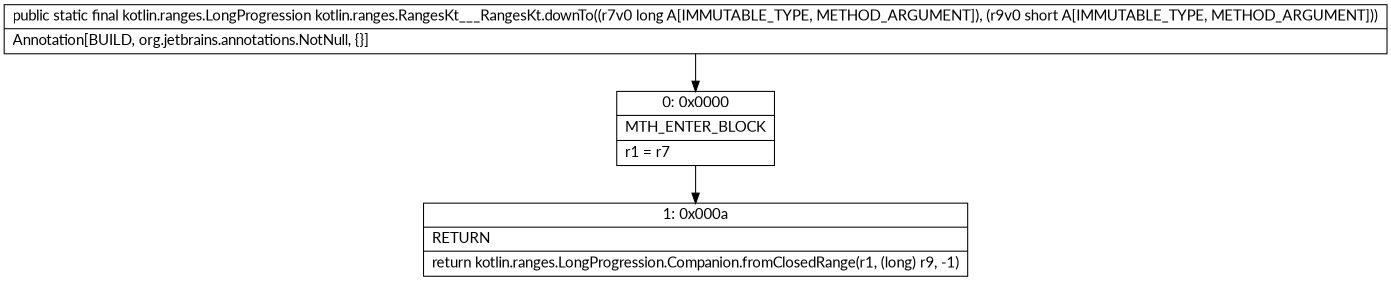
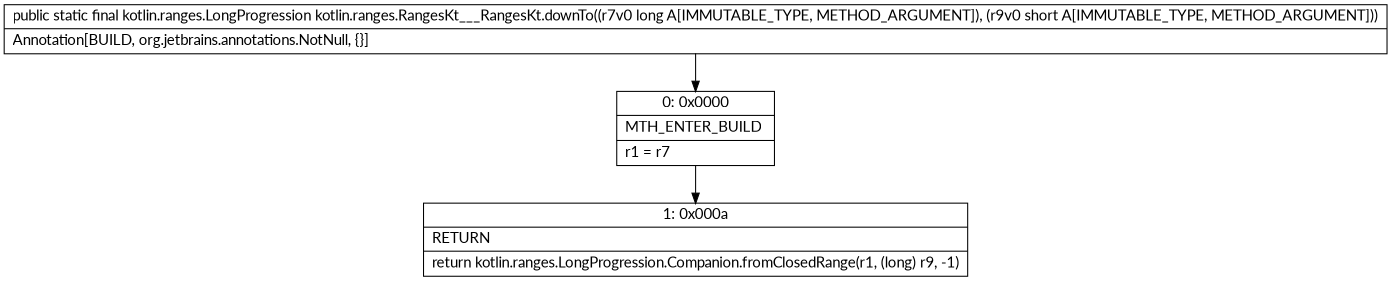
node "0: 0x0000": text "MTH_ENTER_BLOCK" -> "MTH_ENTER_BUILD"
